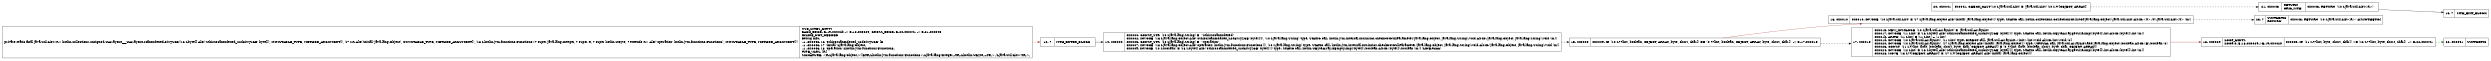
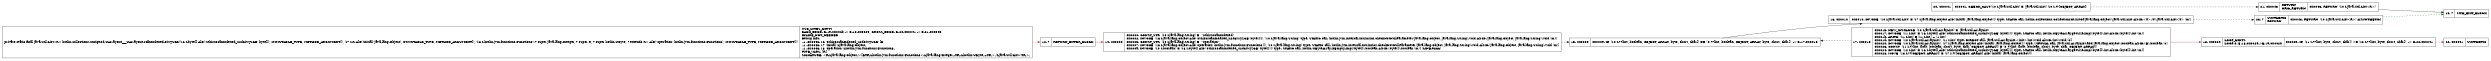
node "21: 0x0043": text "ORIG_MTH" -> "ORIG_RETURN"
edge "23: ?" -> "13: ?": added
edge "15: 0x000e" -> "16: 0x0010": color brown -> black
node "12: ?": text "MTH_ENTER_BLOCK" -> "RETURN_ENTER_BLOCK"
edge "12: ?" -> "14: 0x0000": color black -> brown
edge "18: 0x0029" -> "22: 0x0041": color darkgreen -> brown
edge "15: 0x000e" -> "17: 0x0015": reversed
